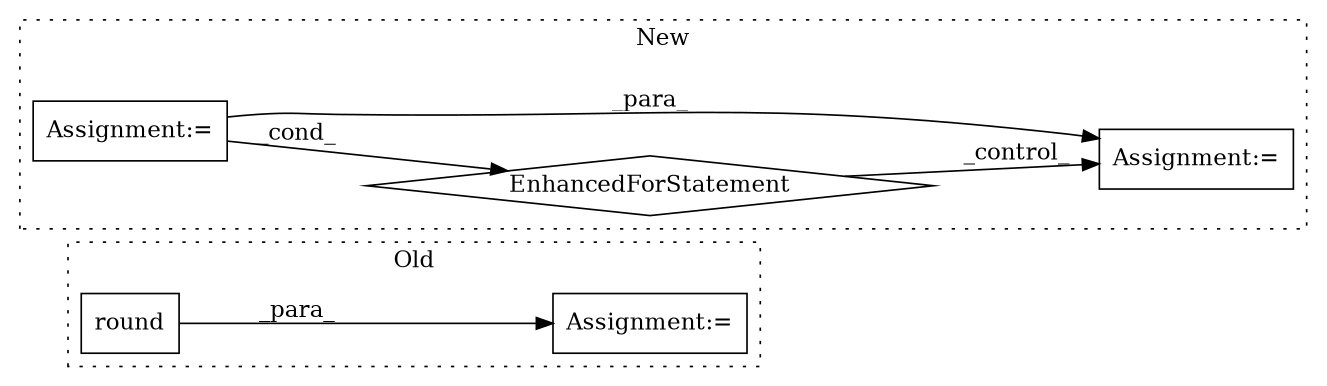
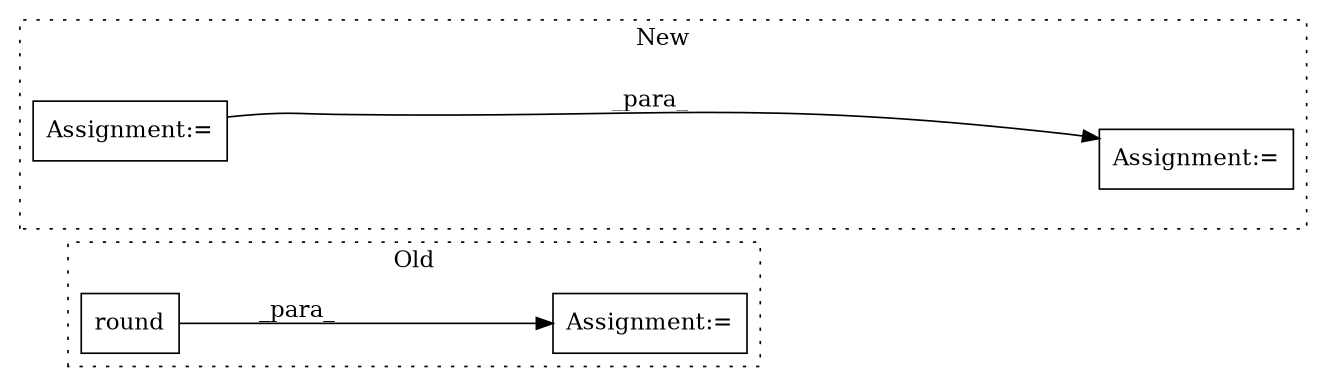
node "EnhancedForStatement": removed
